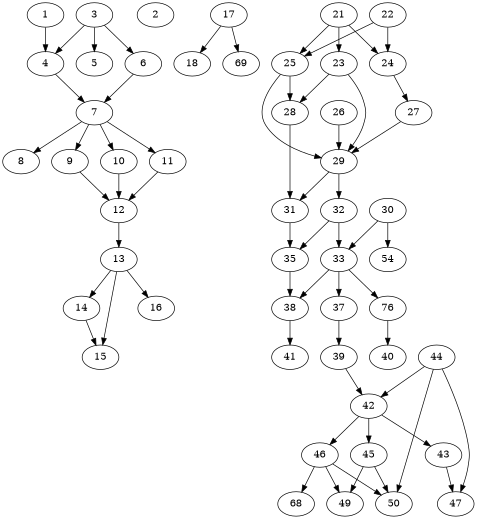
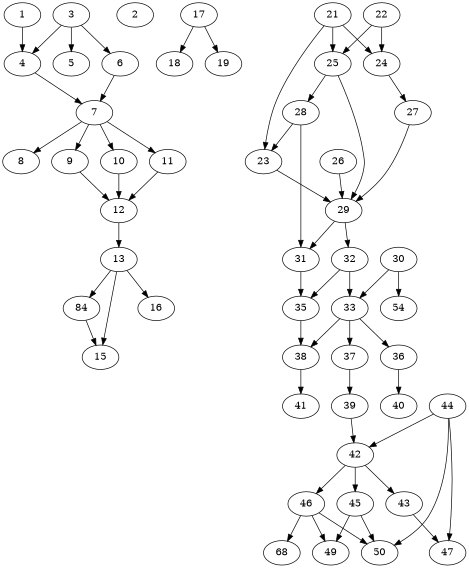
node "69": label "69" -> "19"
edge "23" -> "28": reversed
node "14": label "14" -> "84"
node "76": label "76" -> "36"
